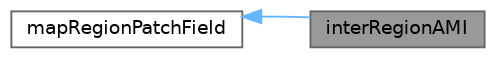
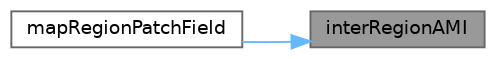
edge "interRegionAMI" -> "mapRegionPatchField": reversed
